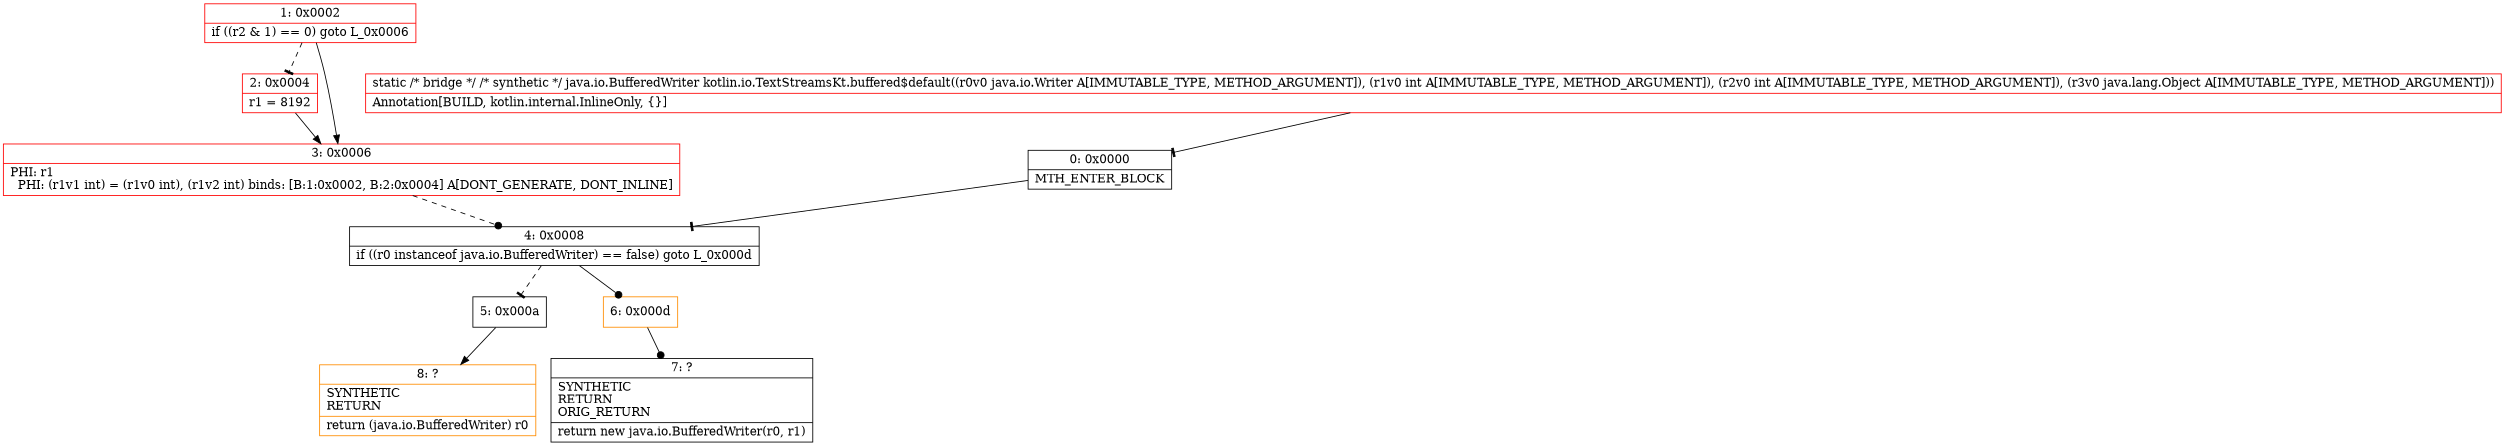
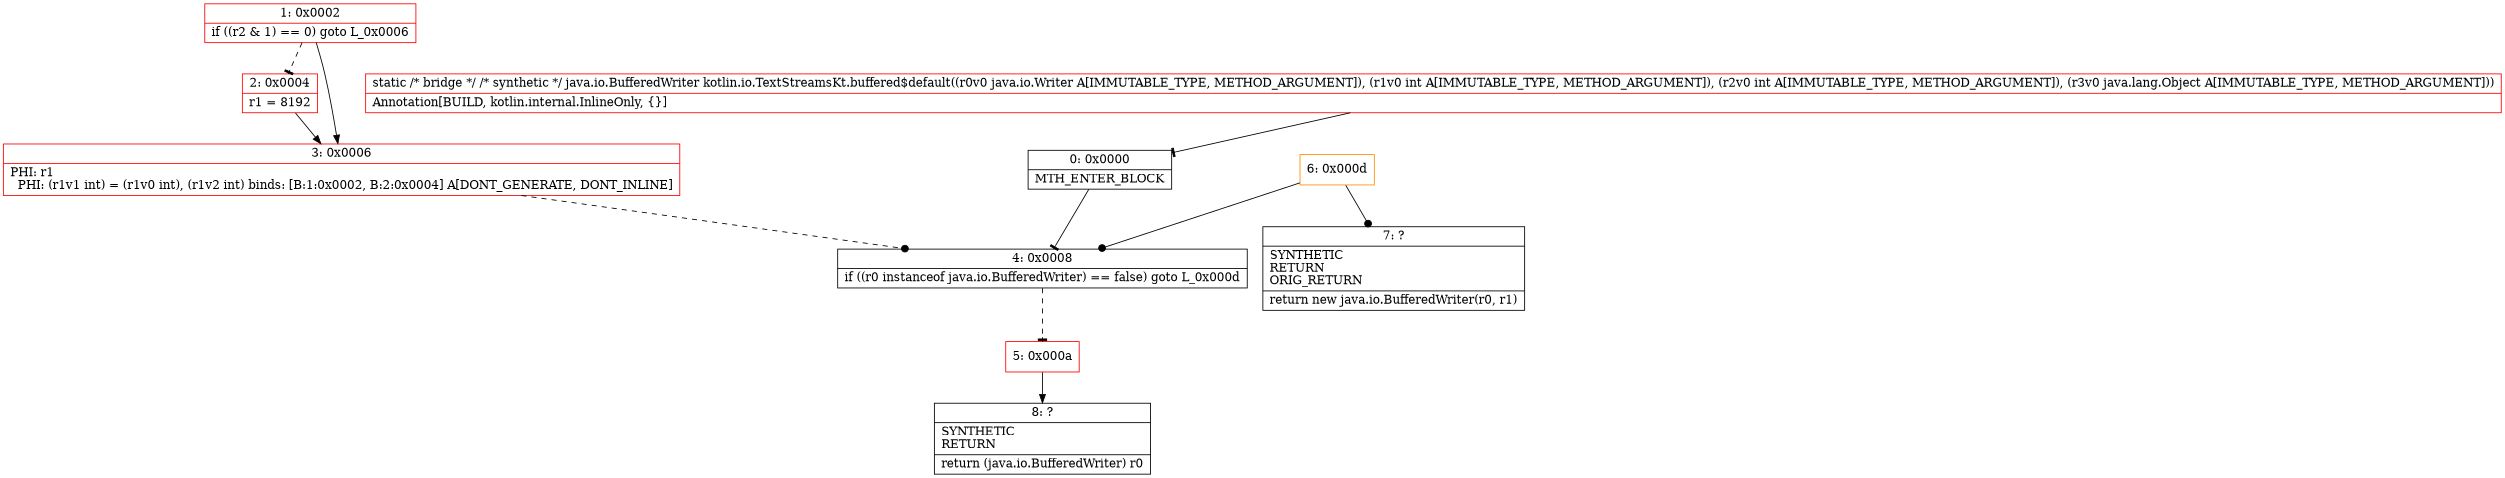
edge "4: 0x0008" -> "6: 0x000d": reversed
node "5: 0x000a": color black -> red
node "8: ?": color darkorange -> black
